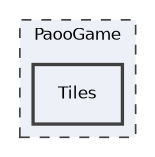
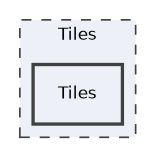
cluster "PaooGame": label "PaooGame" -> "Tiles"
